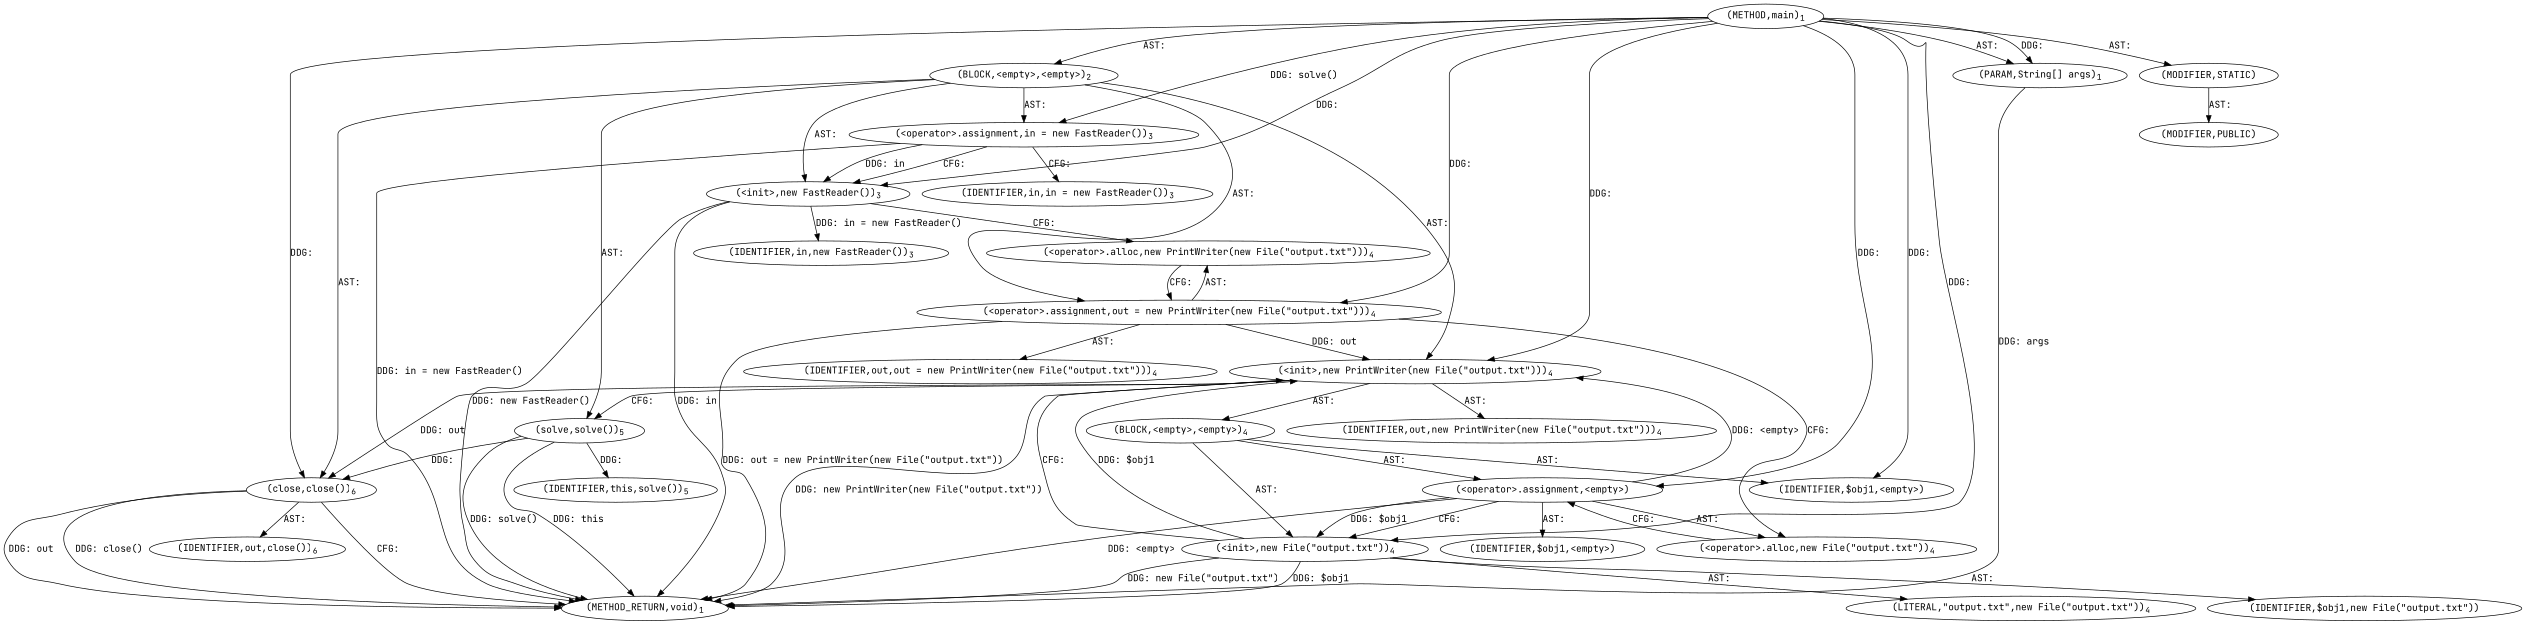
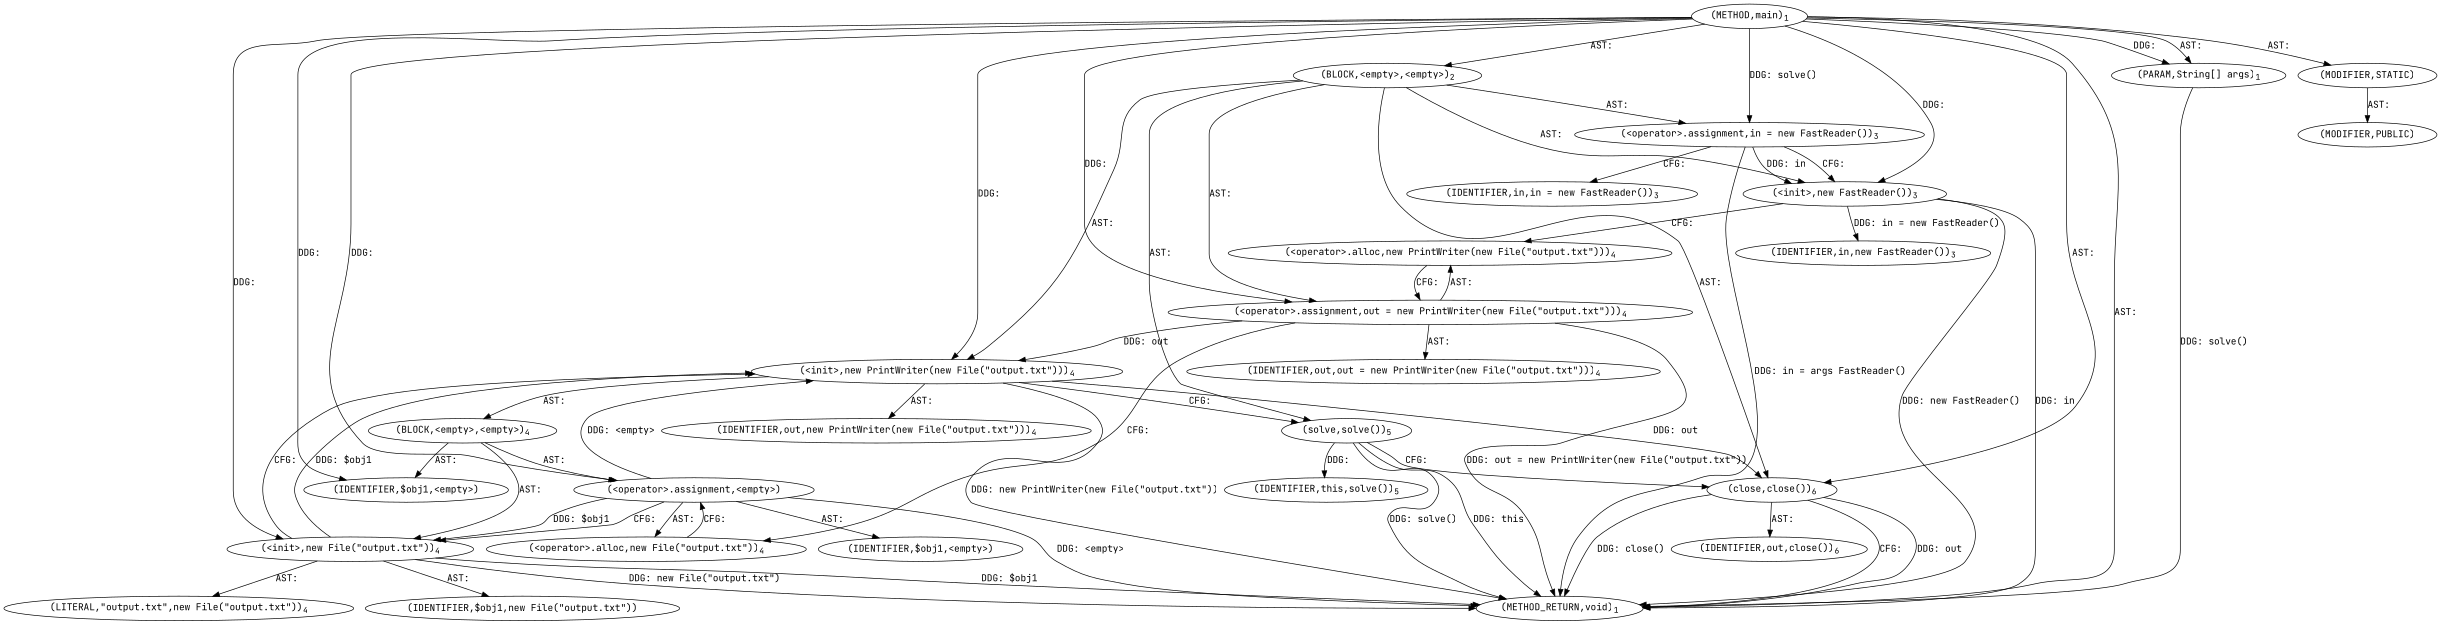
edge "(METHOD,main)" -> "(close,close())": label "DDG: " -> "AST: "
edge "(PARAM,String[] args)" -> "(METHOD_RETURN,void)": label "DDG: args" -> "DDG: solve()"
edge "(<operator>.assignment,in = new FastReader())" -> "(METHOD_RETURN,void)": label "DDG: in = new FastReader()" -> "DDG: in = args FastReader()"
edge "(METHOD,main)" -> "(METHOD_RETURN,void)": added, label "AST:"
edge "(solve,solve())" -> "(close,close())": label "DDG: " -> "CFG: "
